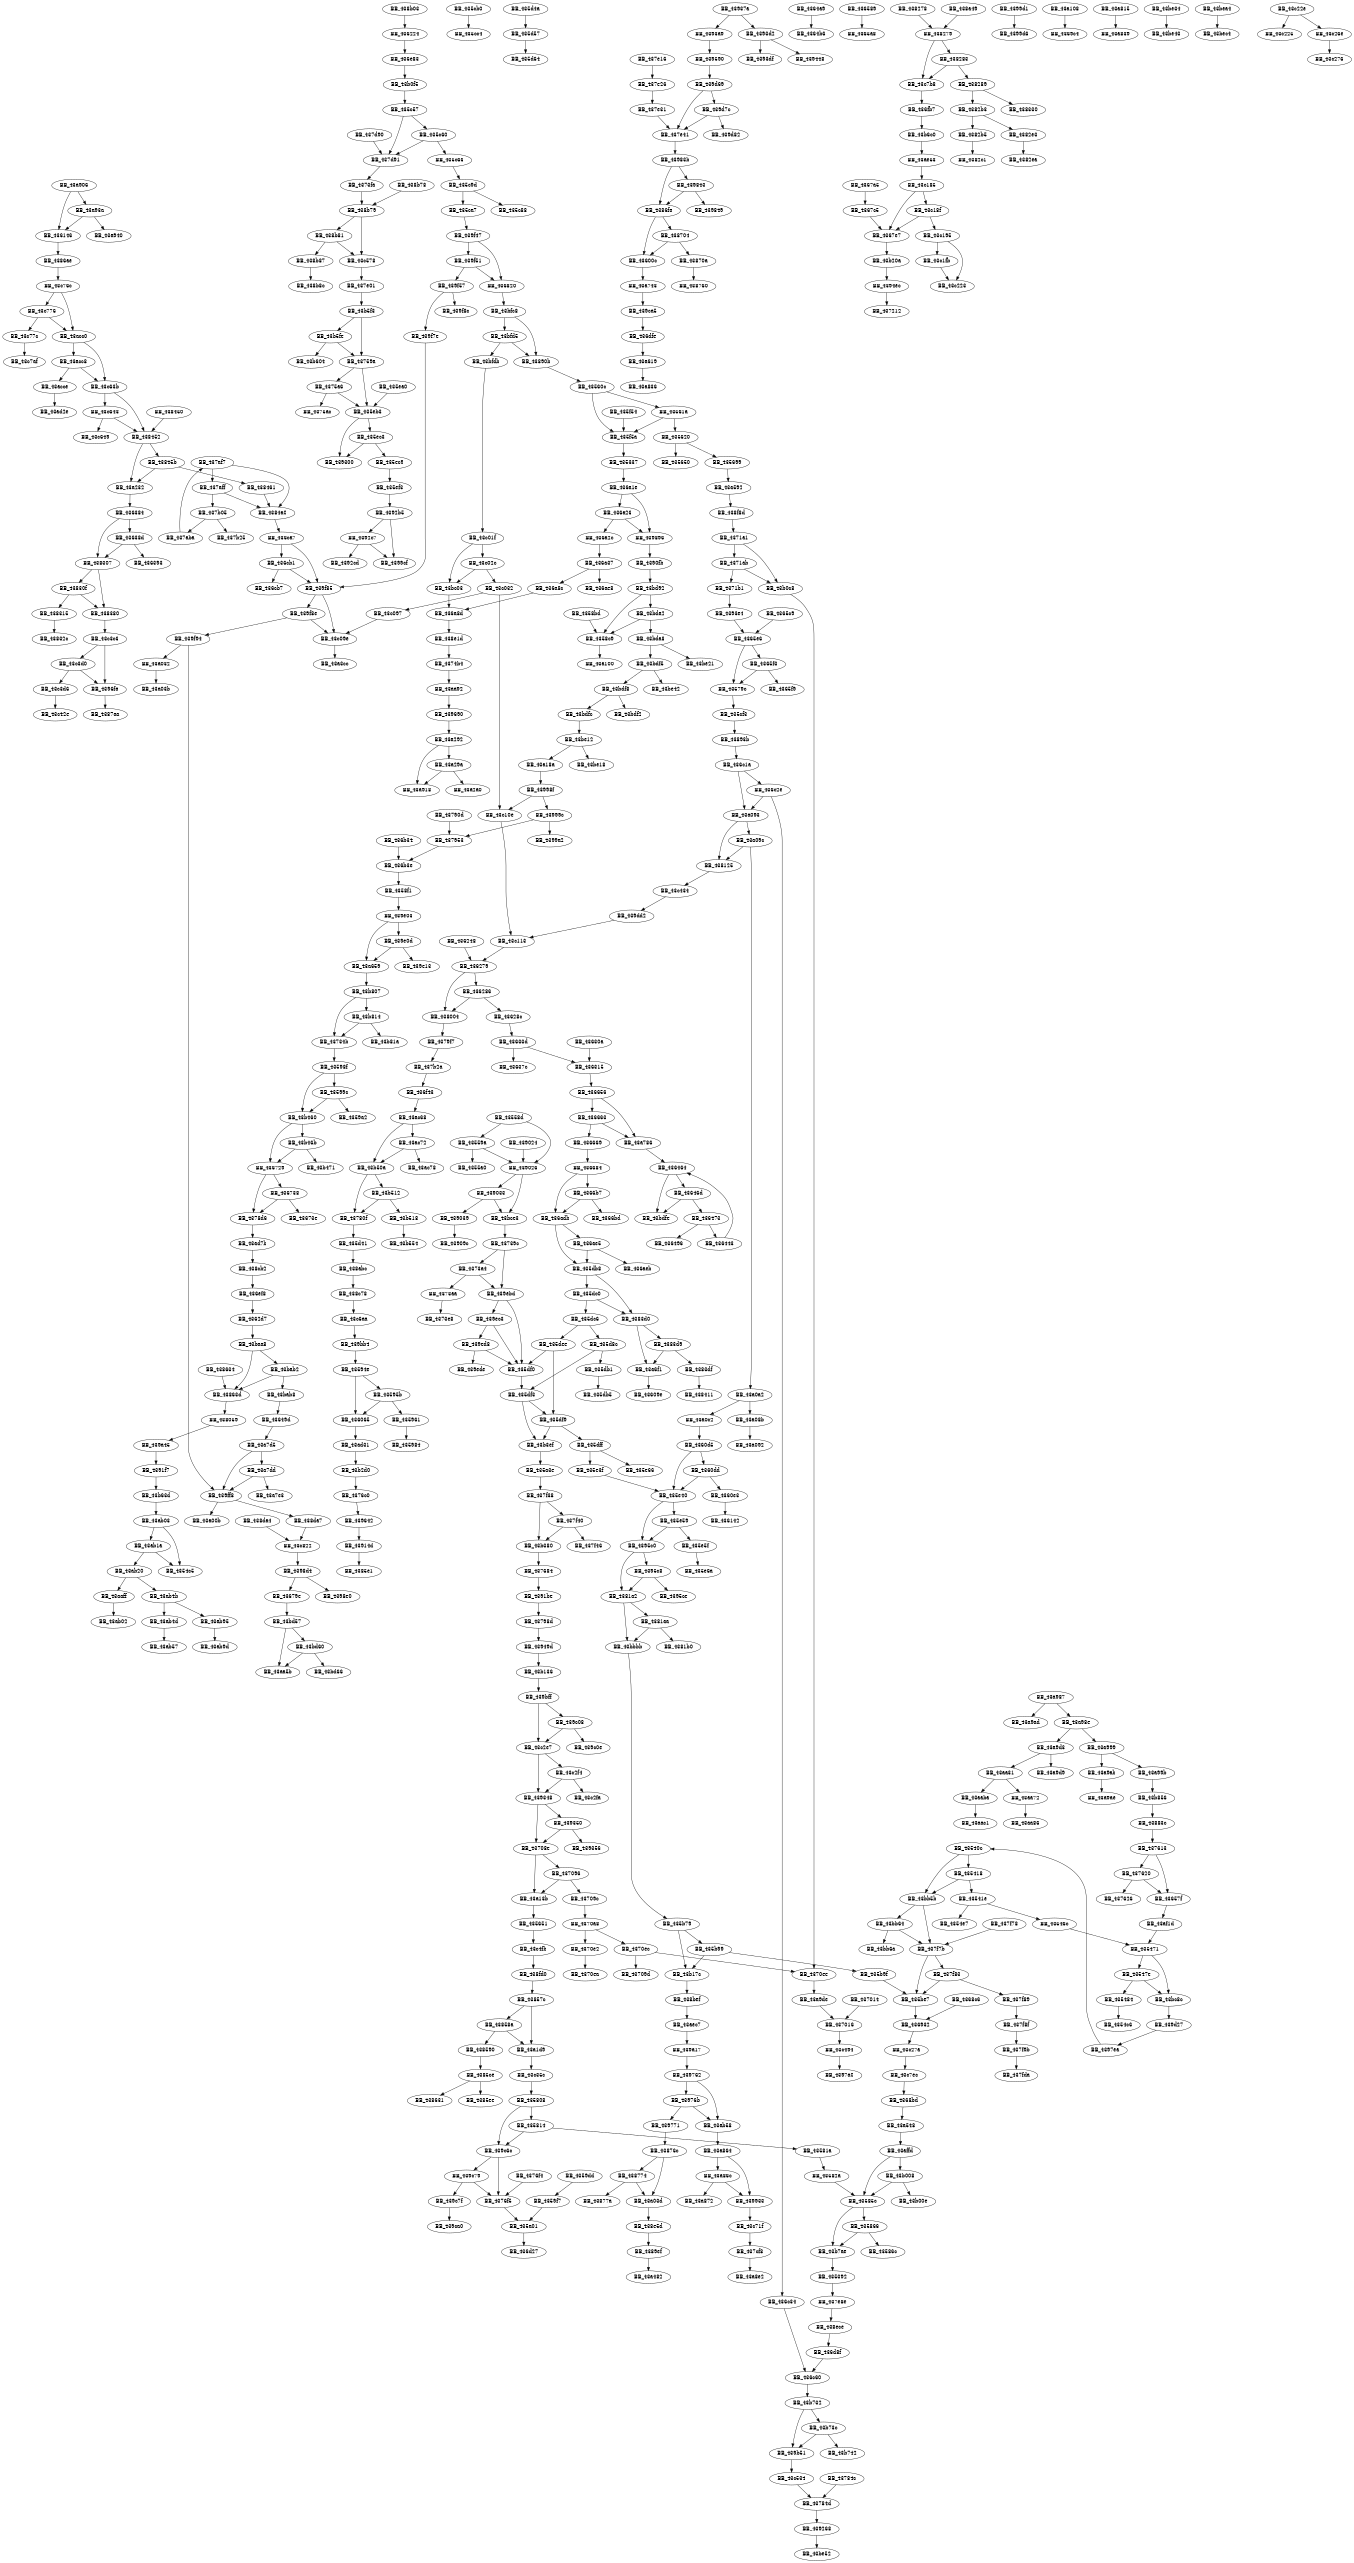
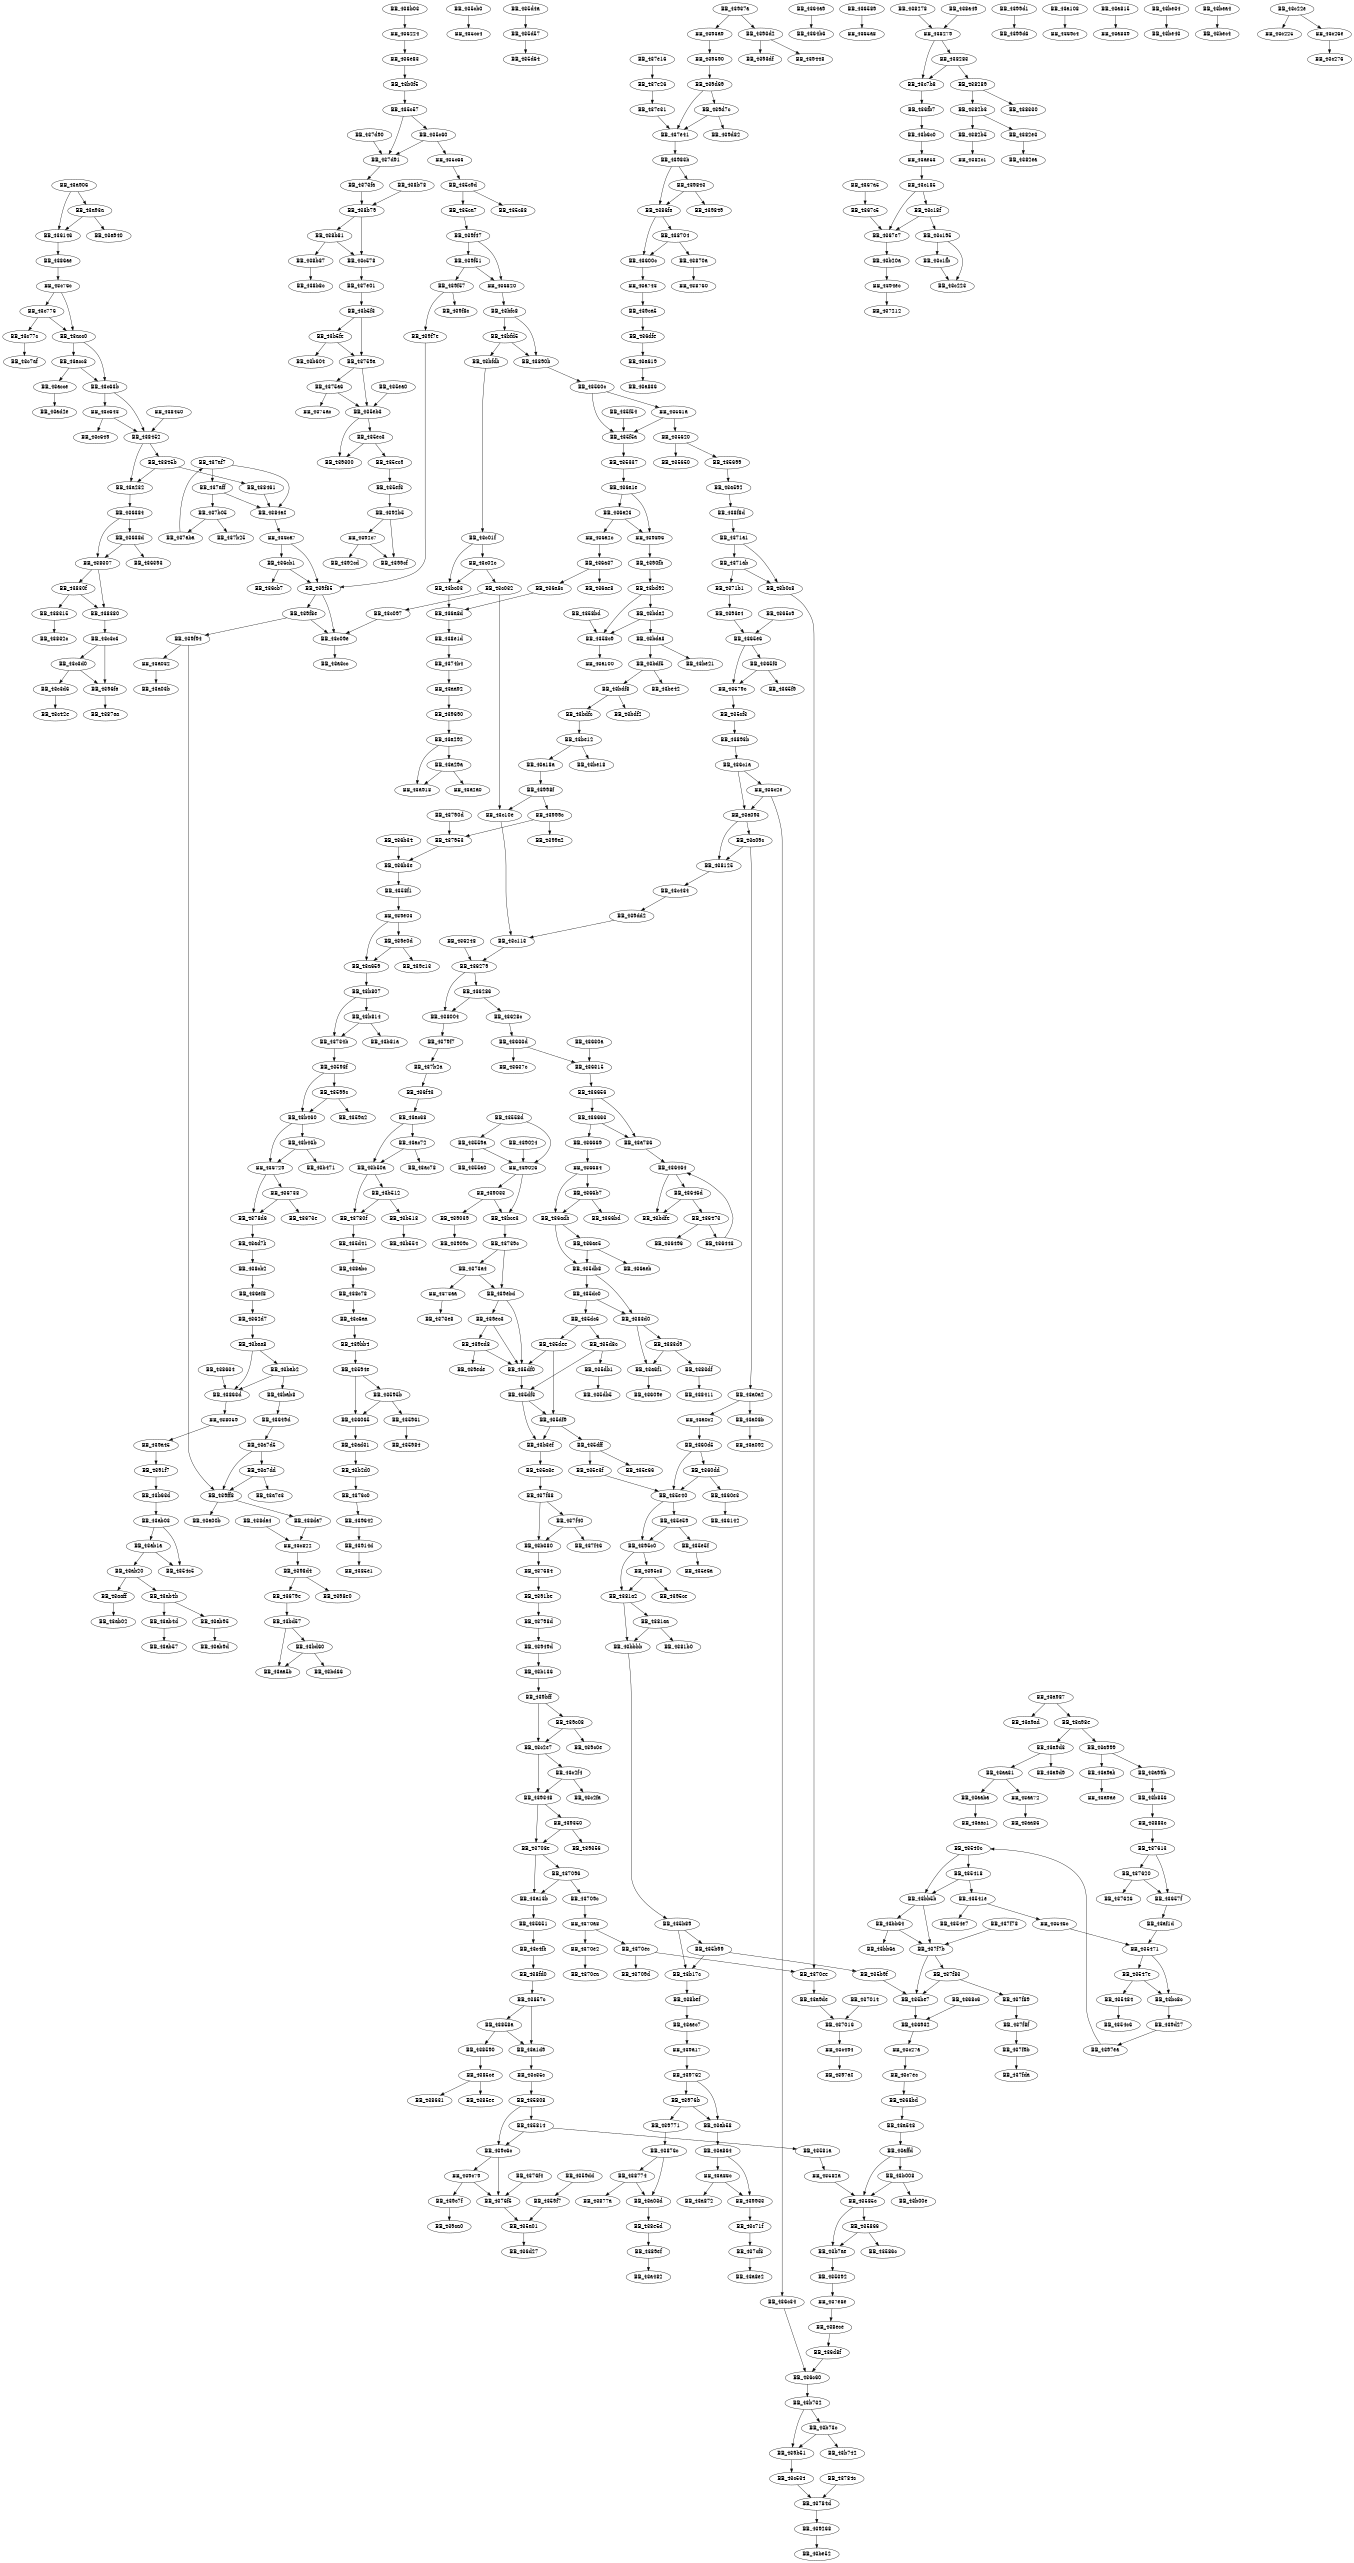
node "BB_435b79": label "BB_435b79" -> "BB_435b89"
